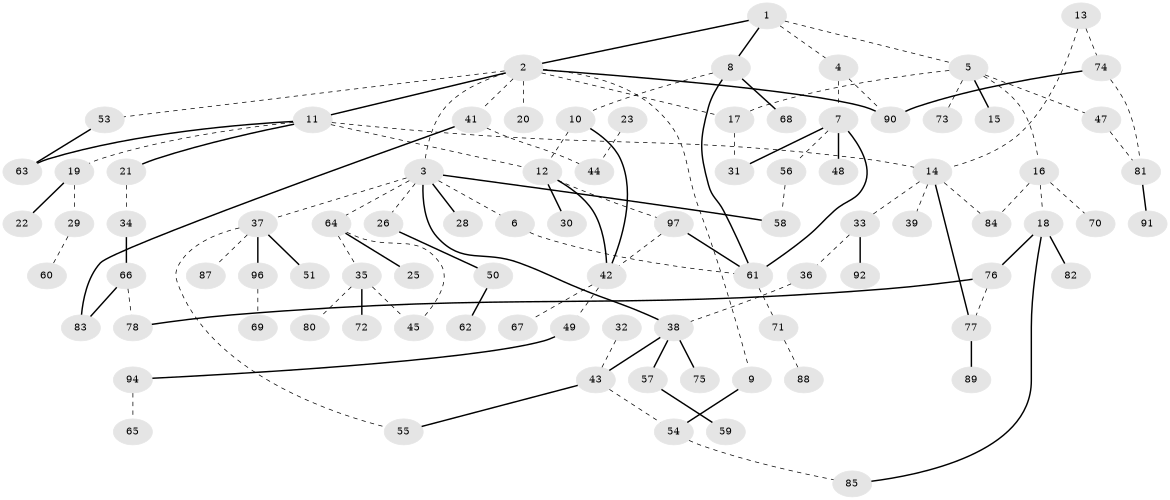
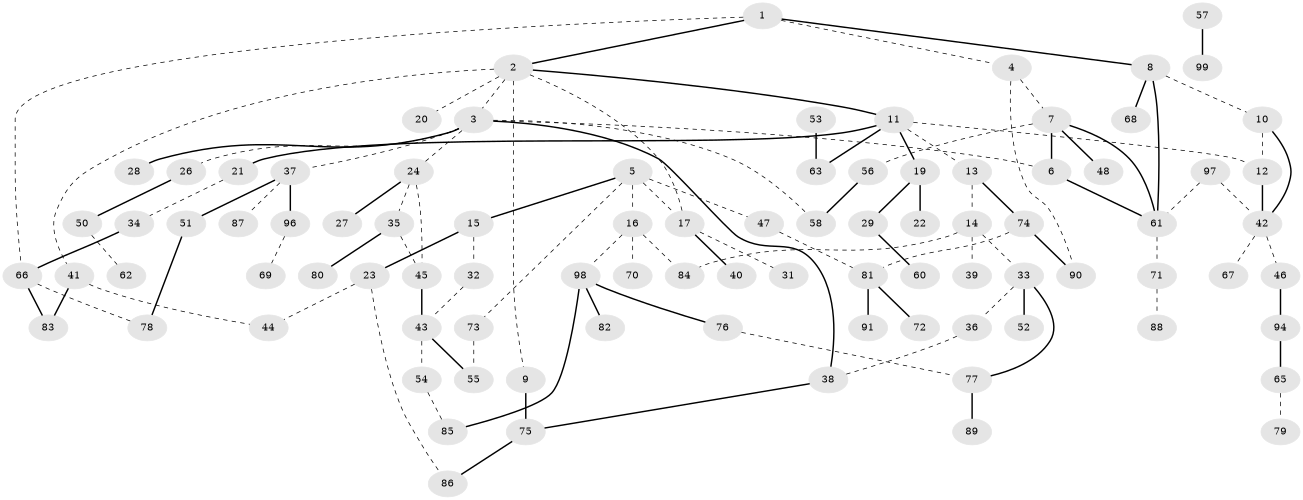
edge "1" -- "5": now "1" -- "66"
edge "13" -- "74": style dashed -> bold
edge "2" -- "90": removed
edge "2" -- "53": removed
edge "11" -- "19": style dashed -> bold
edge "11" -- "14": now "11" -- "13"
edge "7" -- "31": now "7" -- "6"
edge "19" -- "29": style dashed -> bold
edge "56" -- "58": style dashed -> bold
edge "3" -- "58": style bold -> dashed
edge "12" -- "97": removed
node "64": label "64" -> "24"
node "30": removed
node "18": label "18" -> "98"
edge "97" -- "61": style bold -> dashed
edge "15" -- "23": added
edge "29" -- "60": style dashed -> bold
edge "15" -- "32": added
edge "14" -- "77": now "33" -- "77"
edge "6" -- "61": style dashed -> bold
node "25": label "25" -> "27"
node "40": added
node "92": label "92" -> "52"
edge "50" -- "62": style bold -> dashed
edge "76" -- "78": now "51" -- "78"
edge "35" -- "80": style dashed -> bold
edge "35" -- "72": now "81" -- "72"
node "49": label "49" -> "46"
edge "37" -- "55": now "73" -- "55"
edge "38" -- "43": now "45" -- "43"
edge "38" -- "57": removed
edge "94" -- "65": style dashed -> bold
edge "9" -- "54": now "9" -- "75"
node "59": label "59" -> "99"
node "79": added
node "86": added
